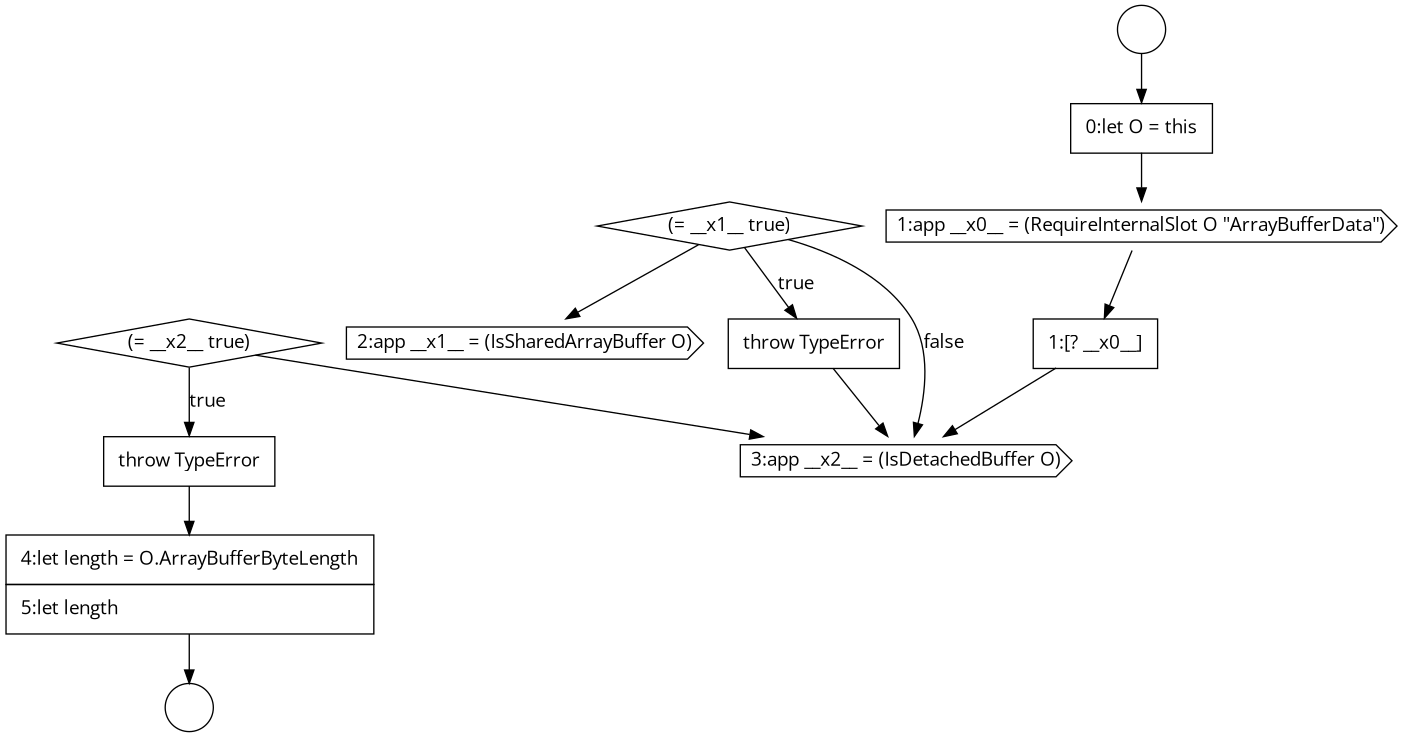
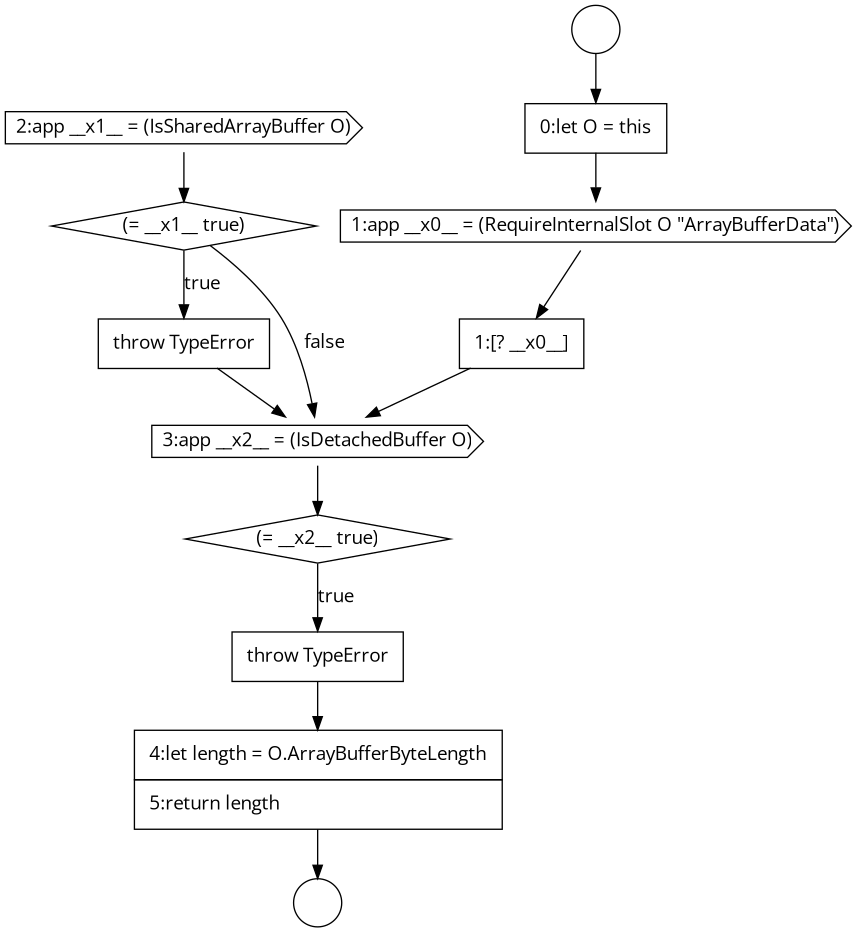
edge "(= __x1__ true)" -> "2:app __x1__ = (IsSharedArrayBuffer O)": reversed
edge "(= __x2__ true)" -> "3:app __x2__ = (IsDetachedBuffer O)": reversed
node "4:let length = O.ArrayBufferByteLength": text "5:let length" -> "5:return length"
